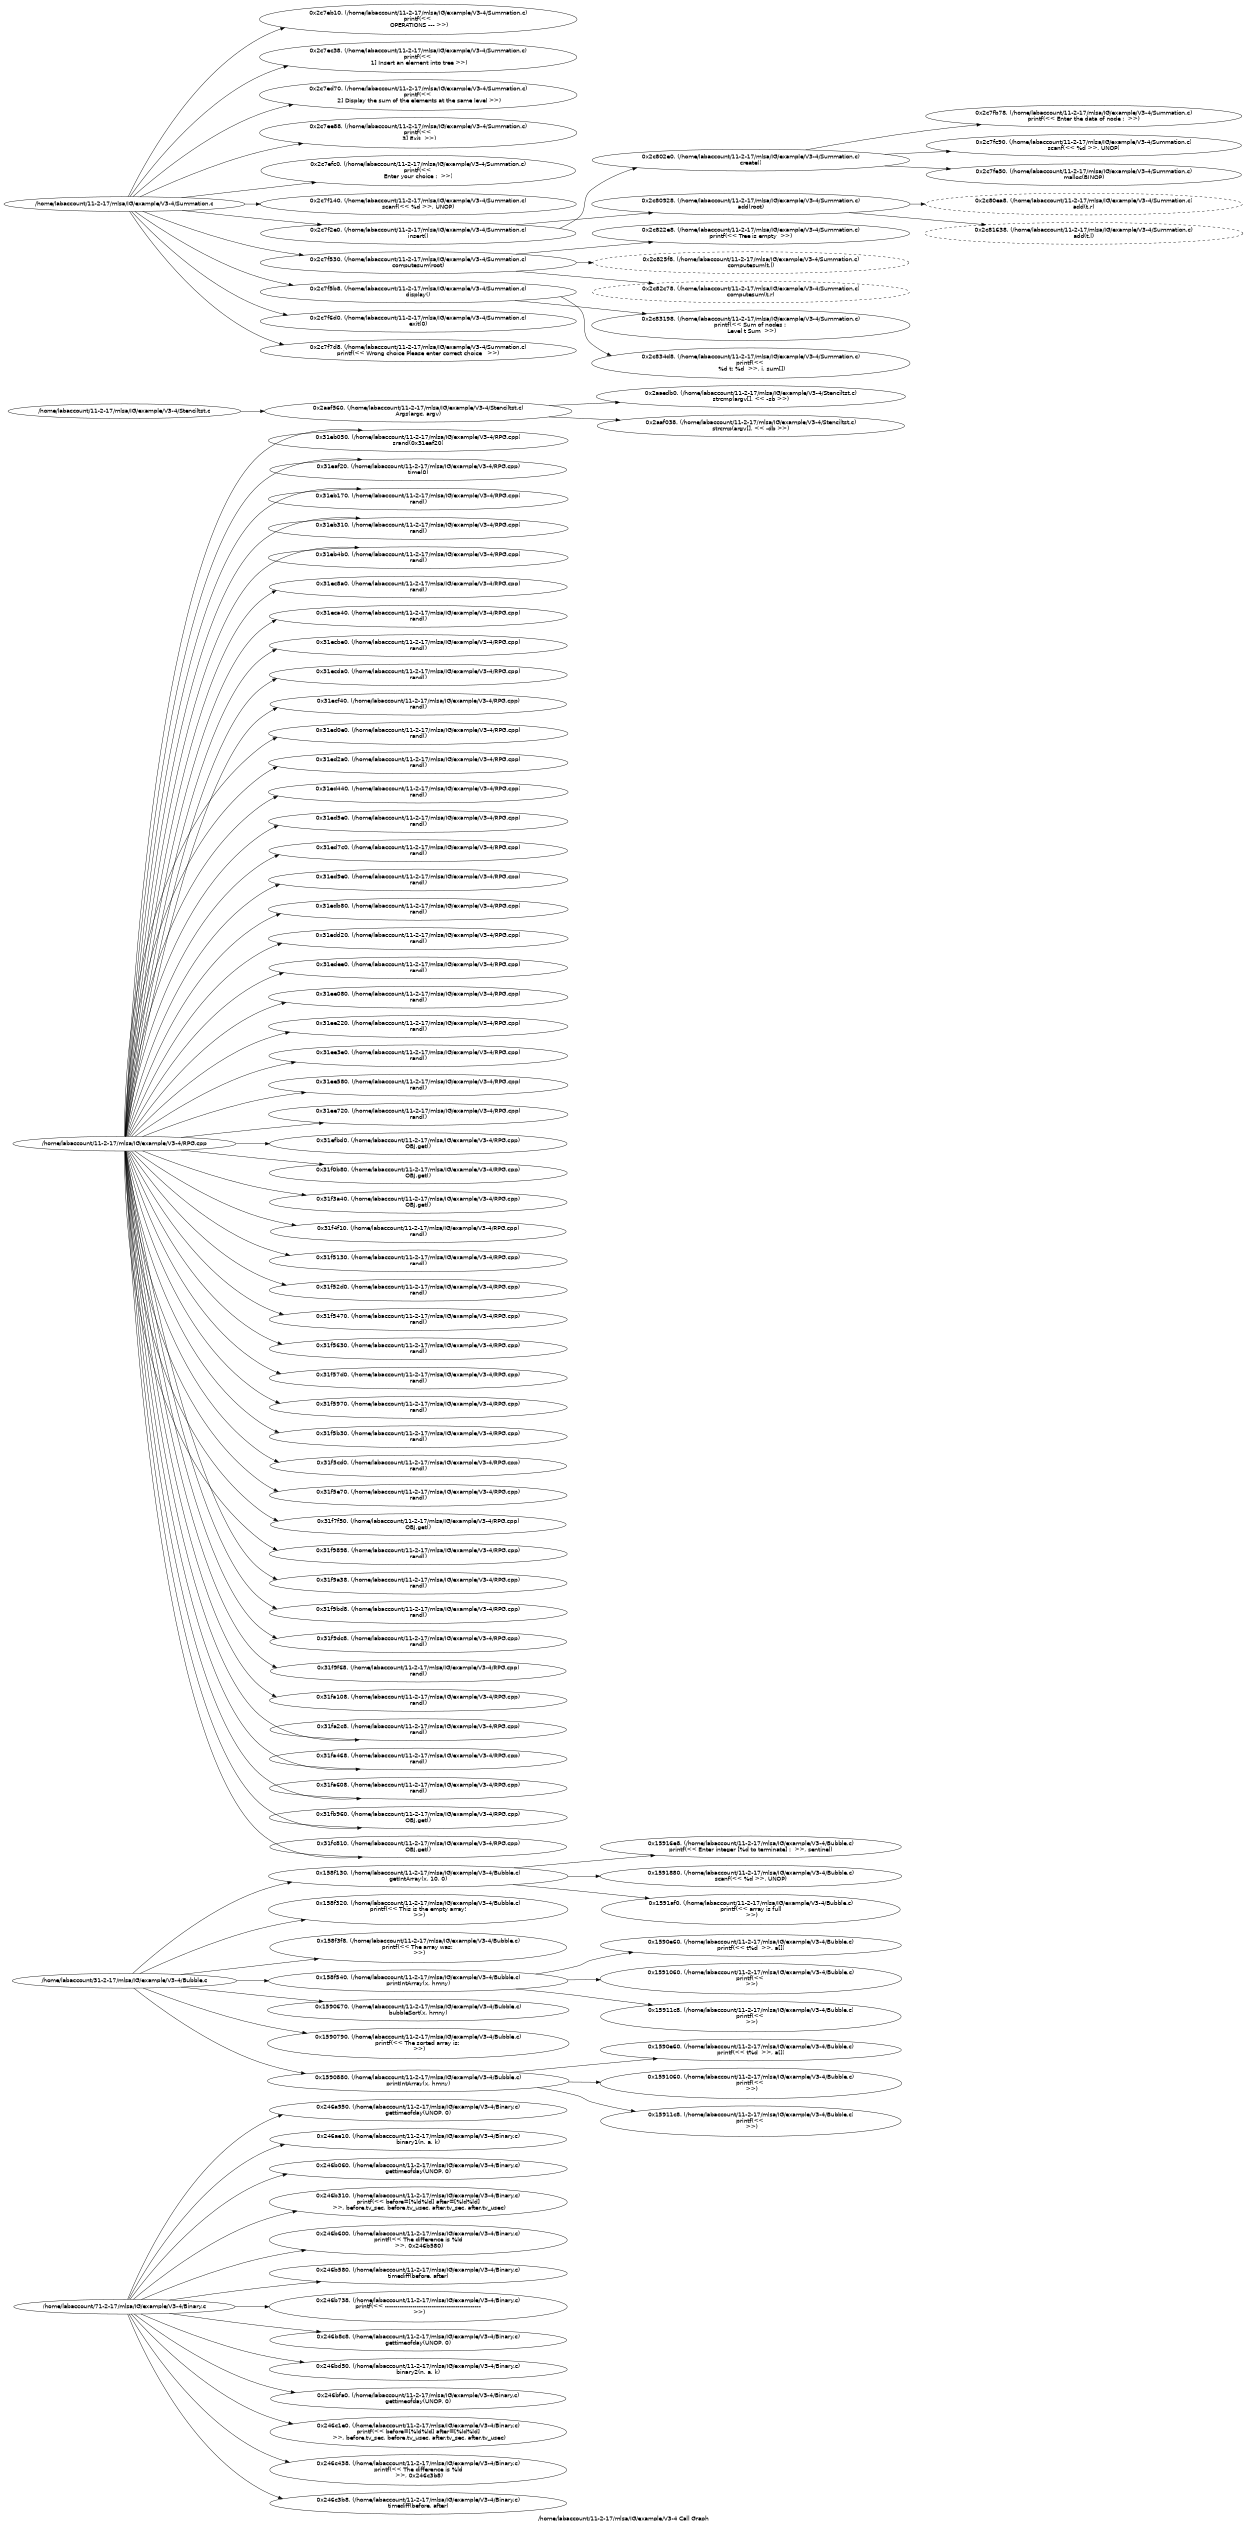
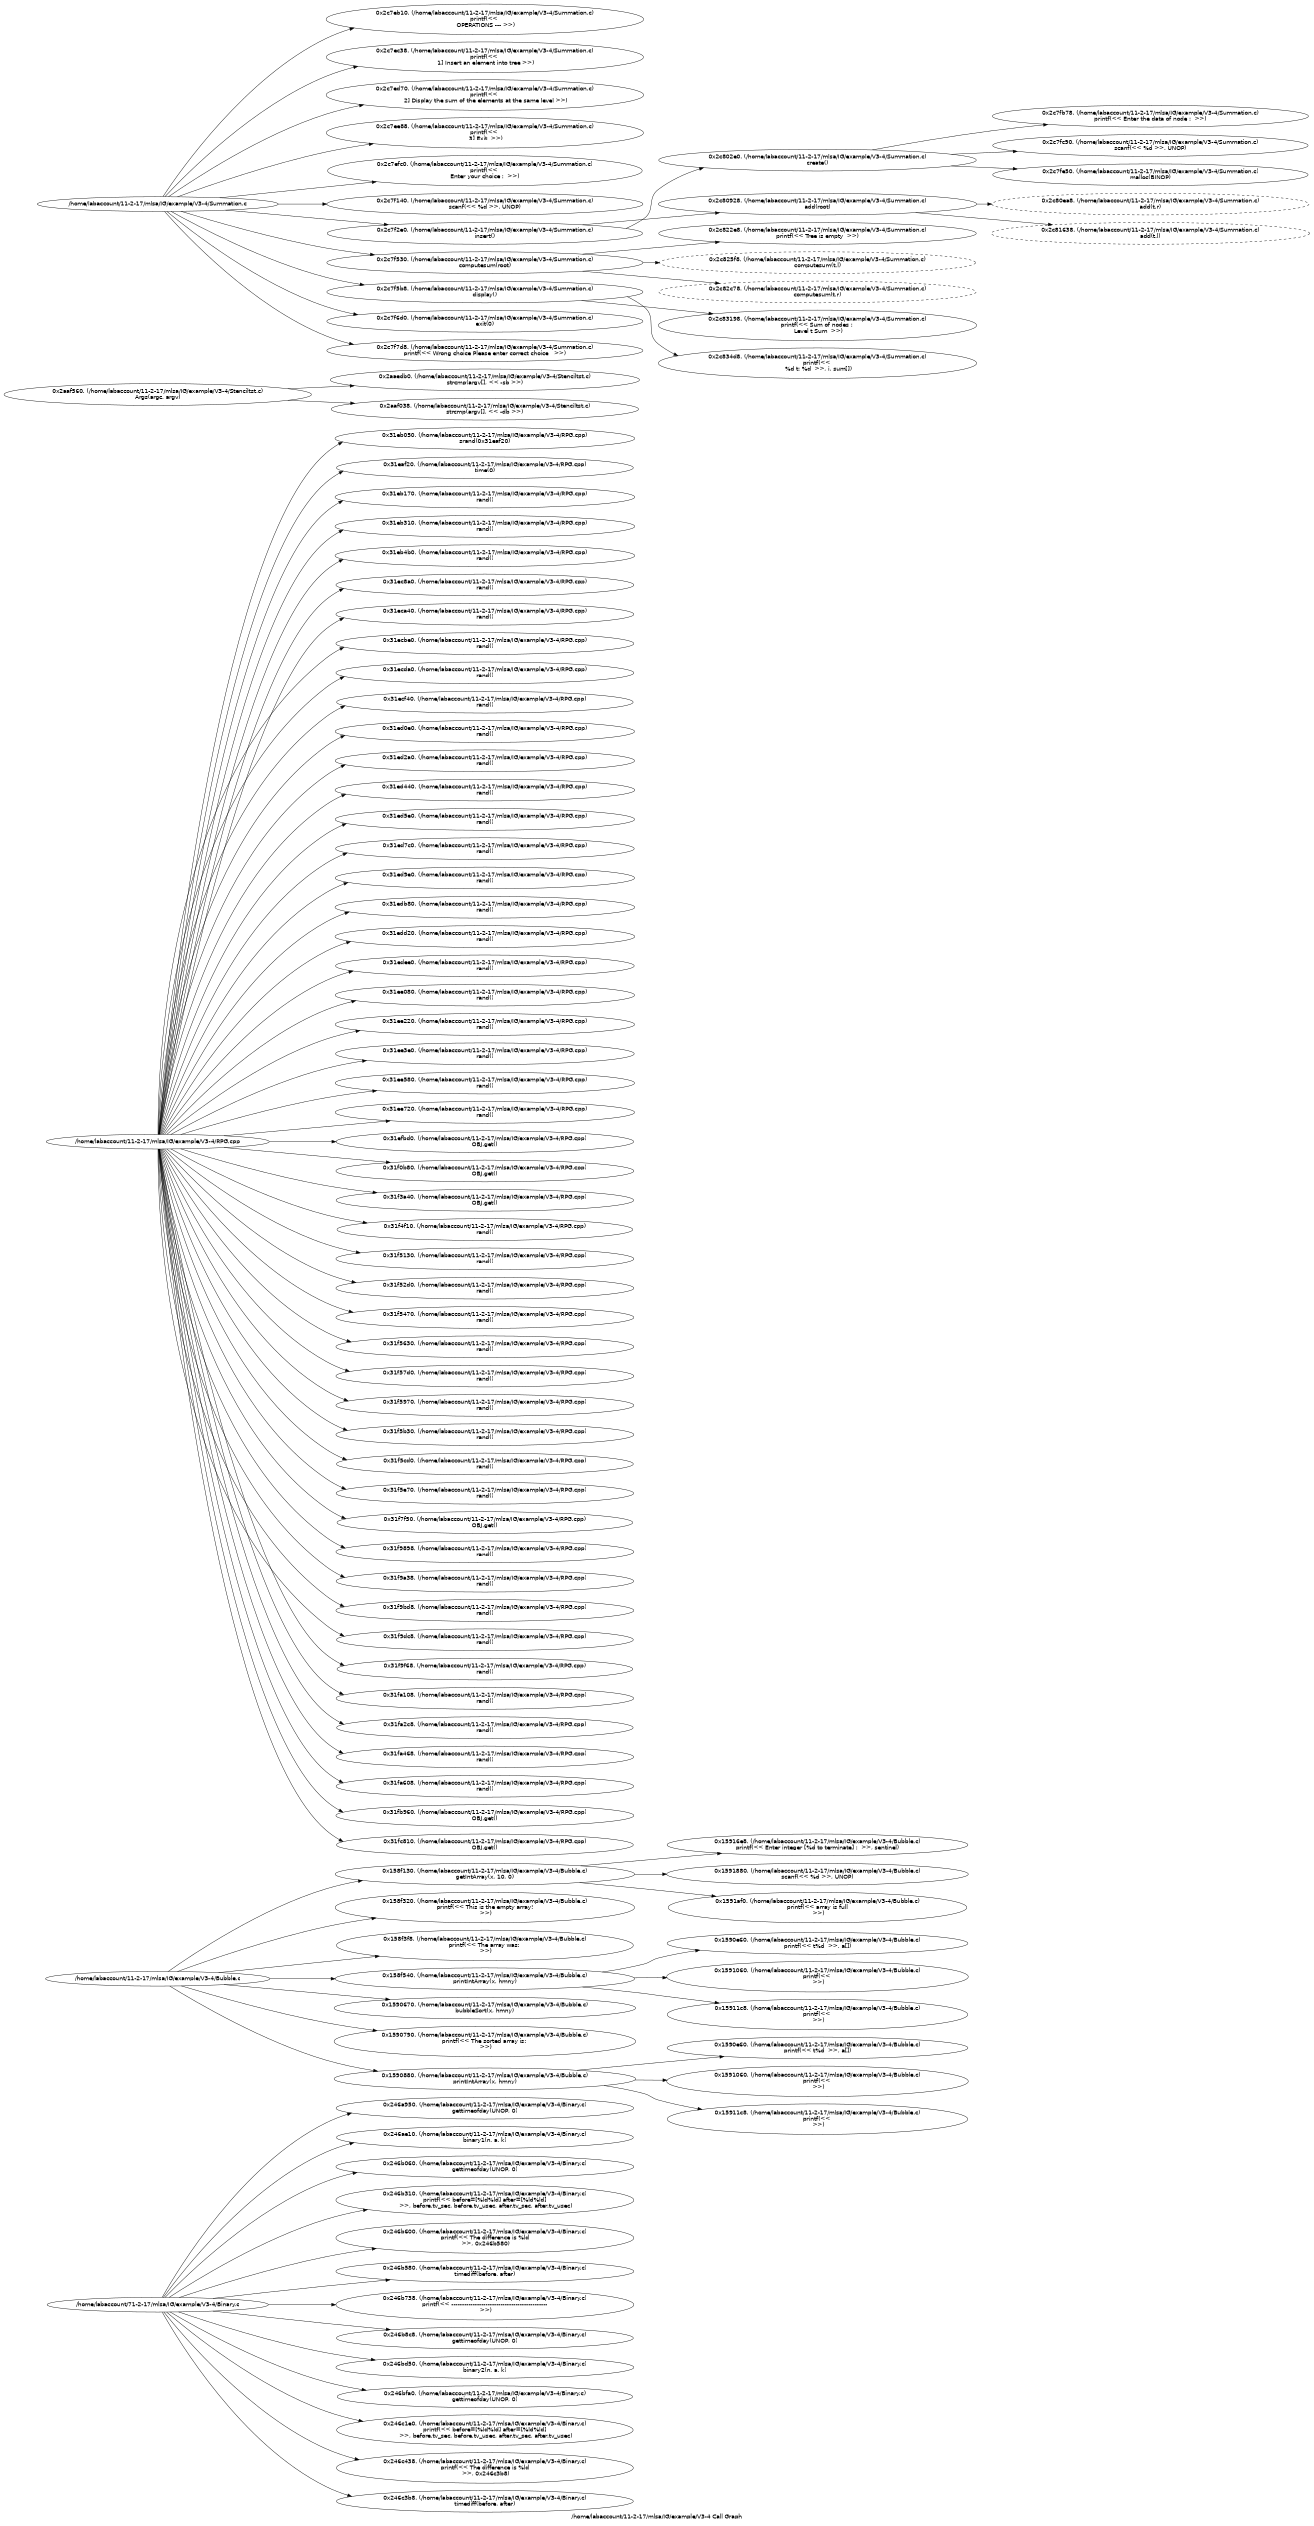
node "/home/labaccount/11-2-17/mlsa/IG/example/V3-4/Stenciltst.c": removed
node "/home/labaccount/31-2-17/mlsa/IG/example/V3-4/Bubble.c": label "/home/labaccount/31-2-17/mlsa/IG/example/V3-4/Bubble.c" -> "/home/labaccount/11-2-17/mlsa/IG/example/V3-4/Bubble.c"
